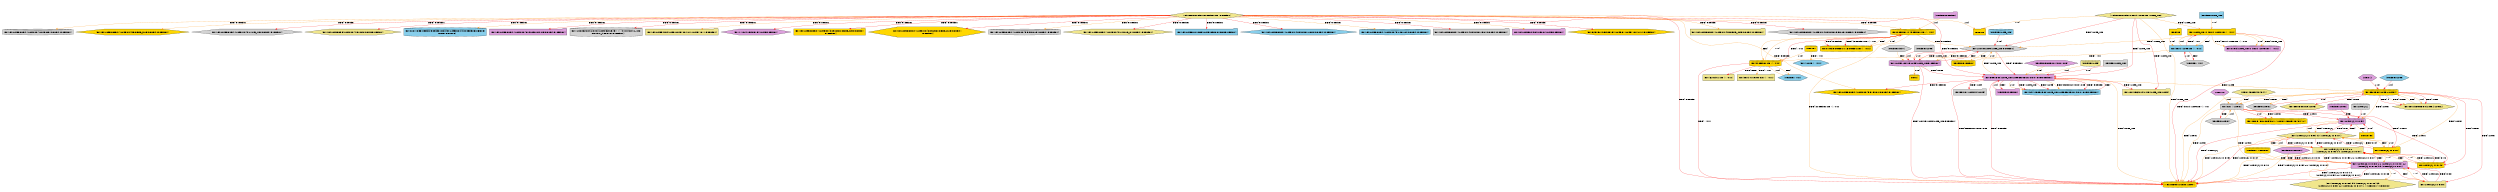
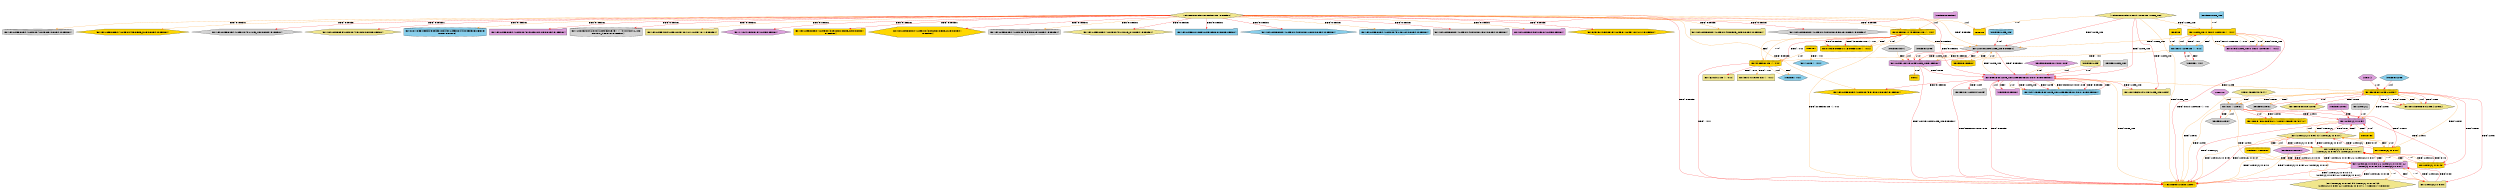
edge "(MethodParameterIn,ExceptionInfo *exception)" -> "(Call,AcquireImage(image_info,exception))": added, label "DDG: exception"
edge "(Call,assert(image_info != (const ImageInfo *) NULL))" -> "(Call,image_info != (const ImageInfo *) NULL)": added, label "CFG:"
edge "(Call,(ExceptionInfo *) NULL)" -> "(Call,(QuantumInfo *) NULL)": label "DDG: DDG" -> "DDG: NULL"
